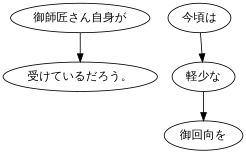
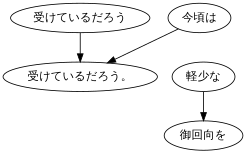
node "御師匠さん自身が": label "御師匠さん自身が" -> "受けているだろう"
edge "今頃は" -> "軽少な": now "今頃は" -> "受けているだろう。"
